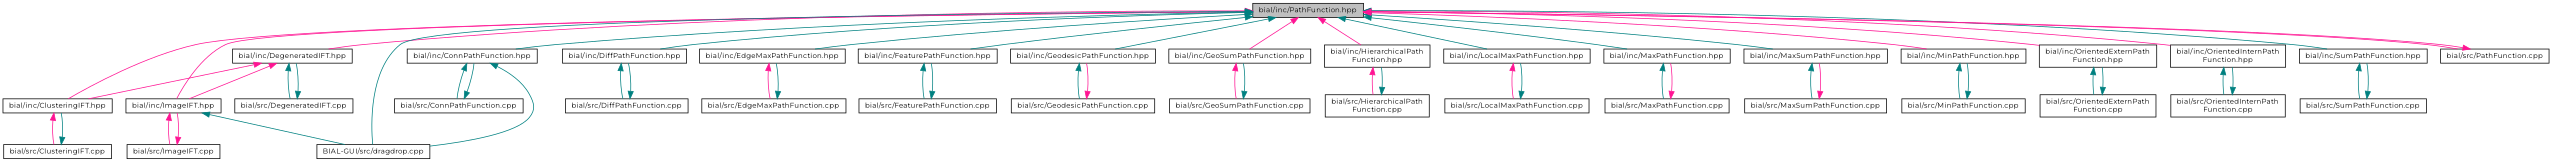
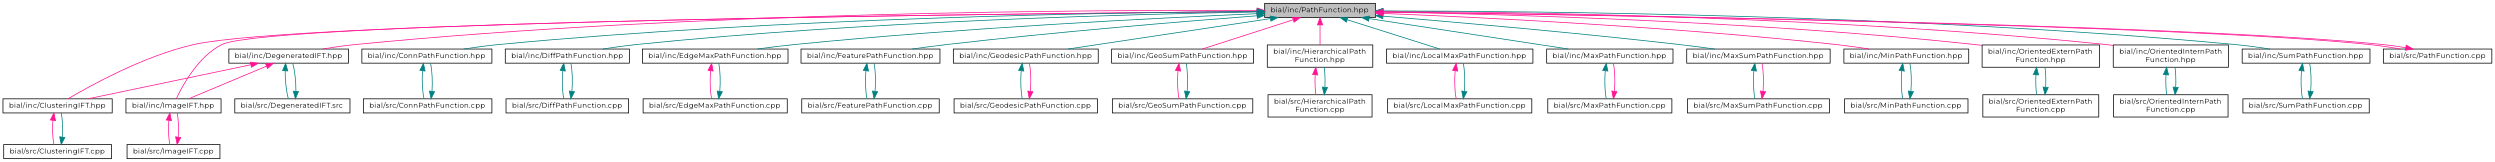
node "bial/src/DegeneratedIFT.cpp": label "bial/src/DegeneratedIFT.cpp" -> "bial/src/DegeneratedIFT.src"
node "BIAL-GUI/src/dragdrop.cpp": removed
